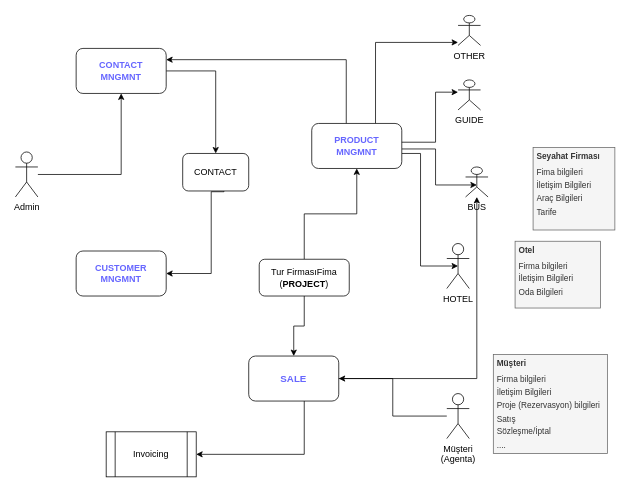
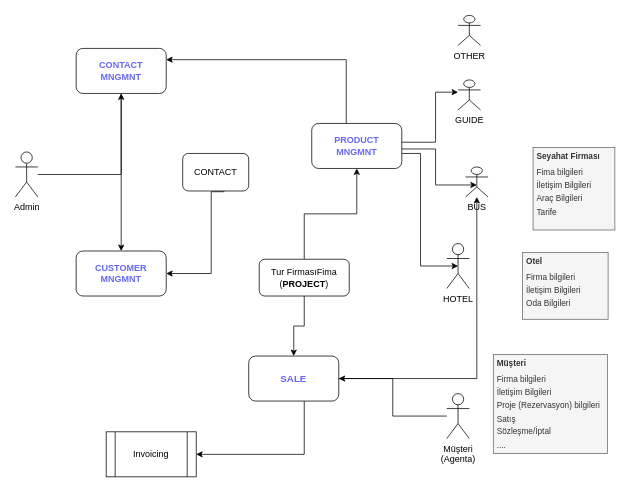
edge "PRODUCT MNGMNT" -> "OTHER": removed
edge "CONTACT MNGMNT" -> "CONTACT": now "CONTACT MNGMNT" -> "CUSTOMER MNGMNT"
node "OtelFirma bilgileri İletişim Bilgileri Oda Bilgileri": moved (558, 275) -> (565, 286)
